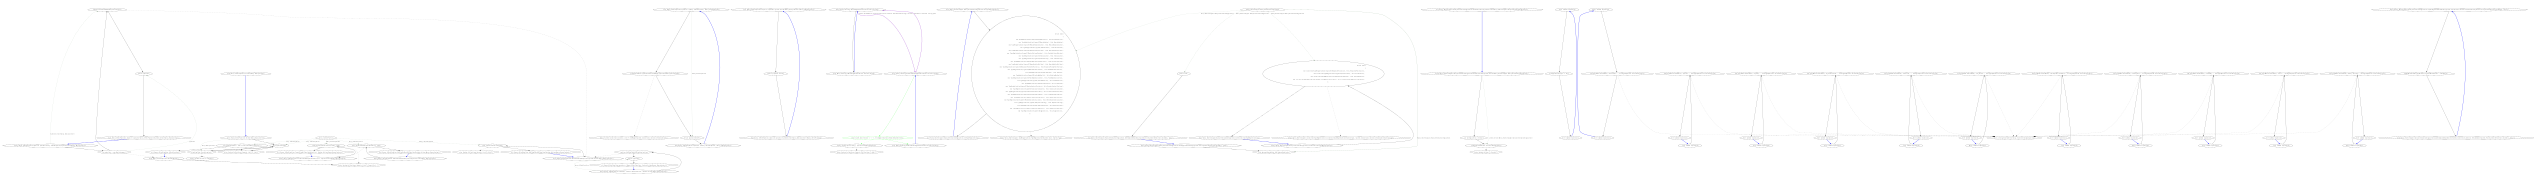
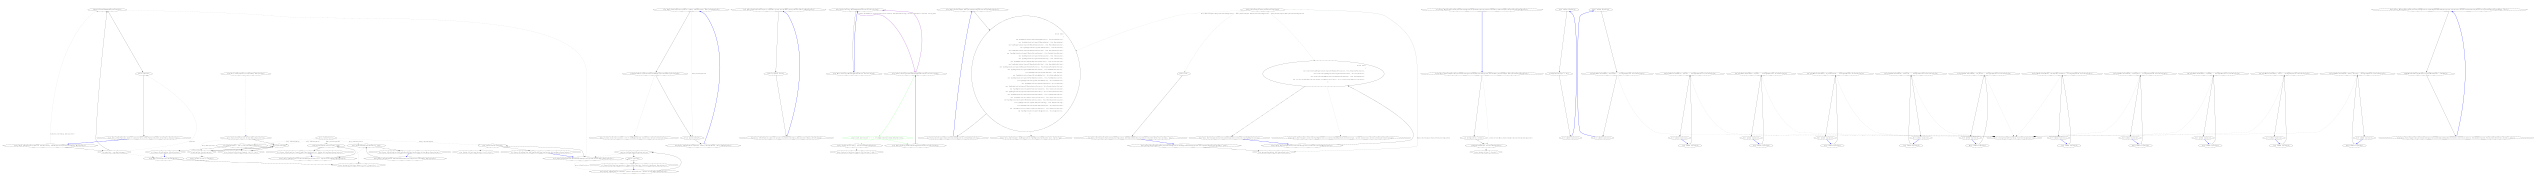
edge "Exit Nancy.AfterPipeline.Invoke(Nancy.NancyContext)" -> "Entry Nancy.AfterPipeline.Invoke(Nancy.NancyContext)": style bold -> dotted
